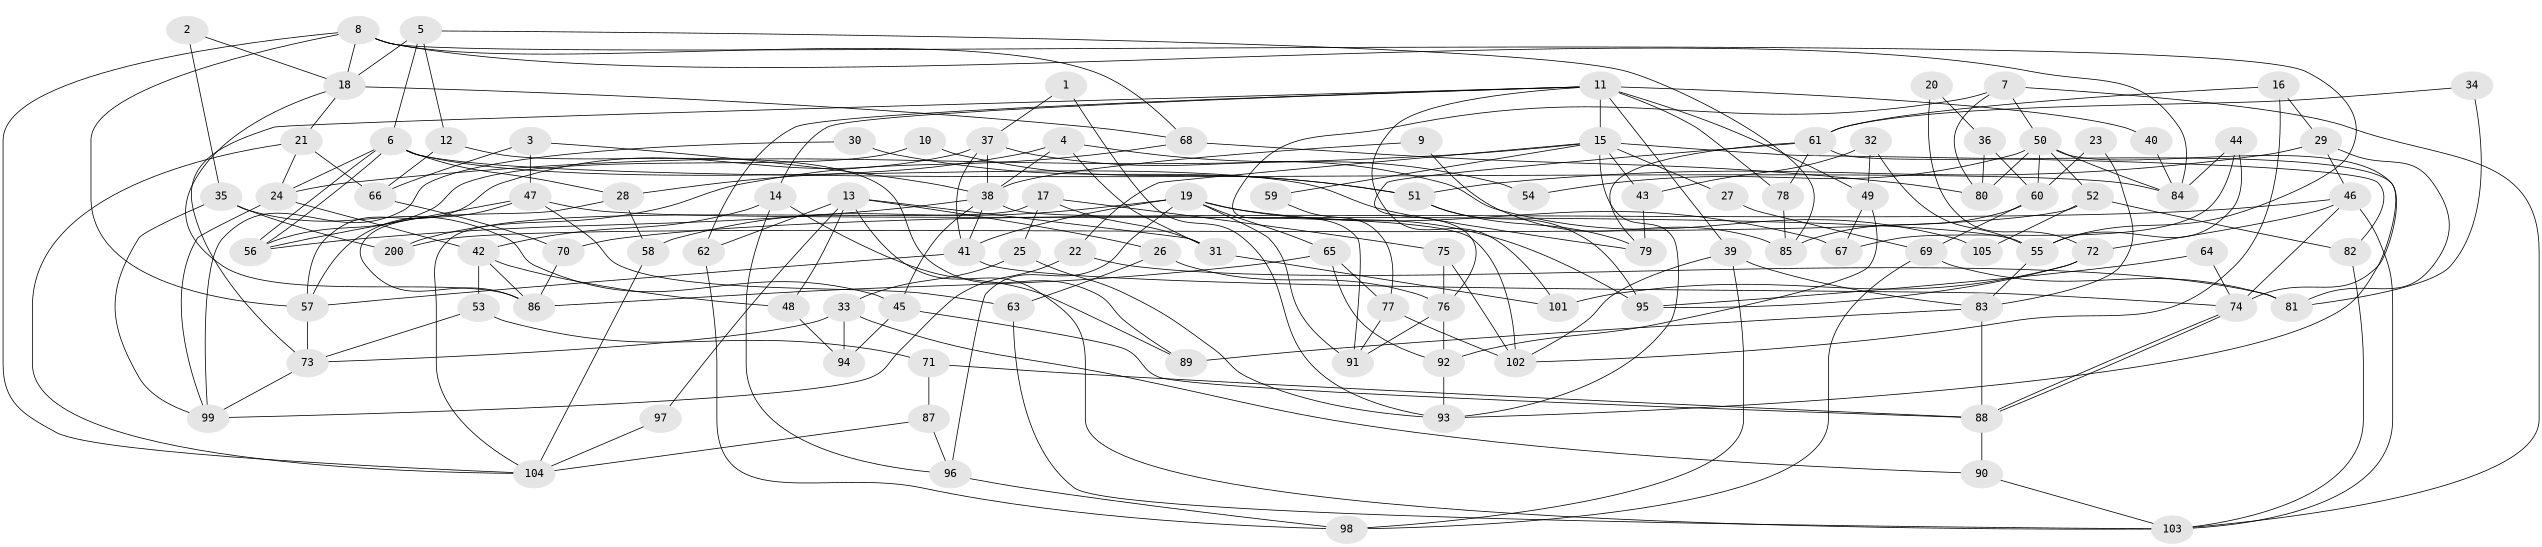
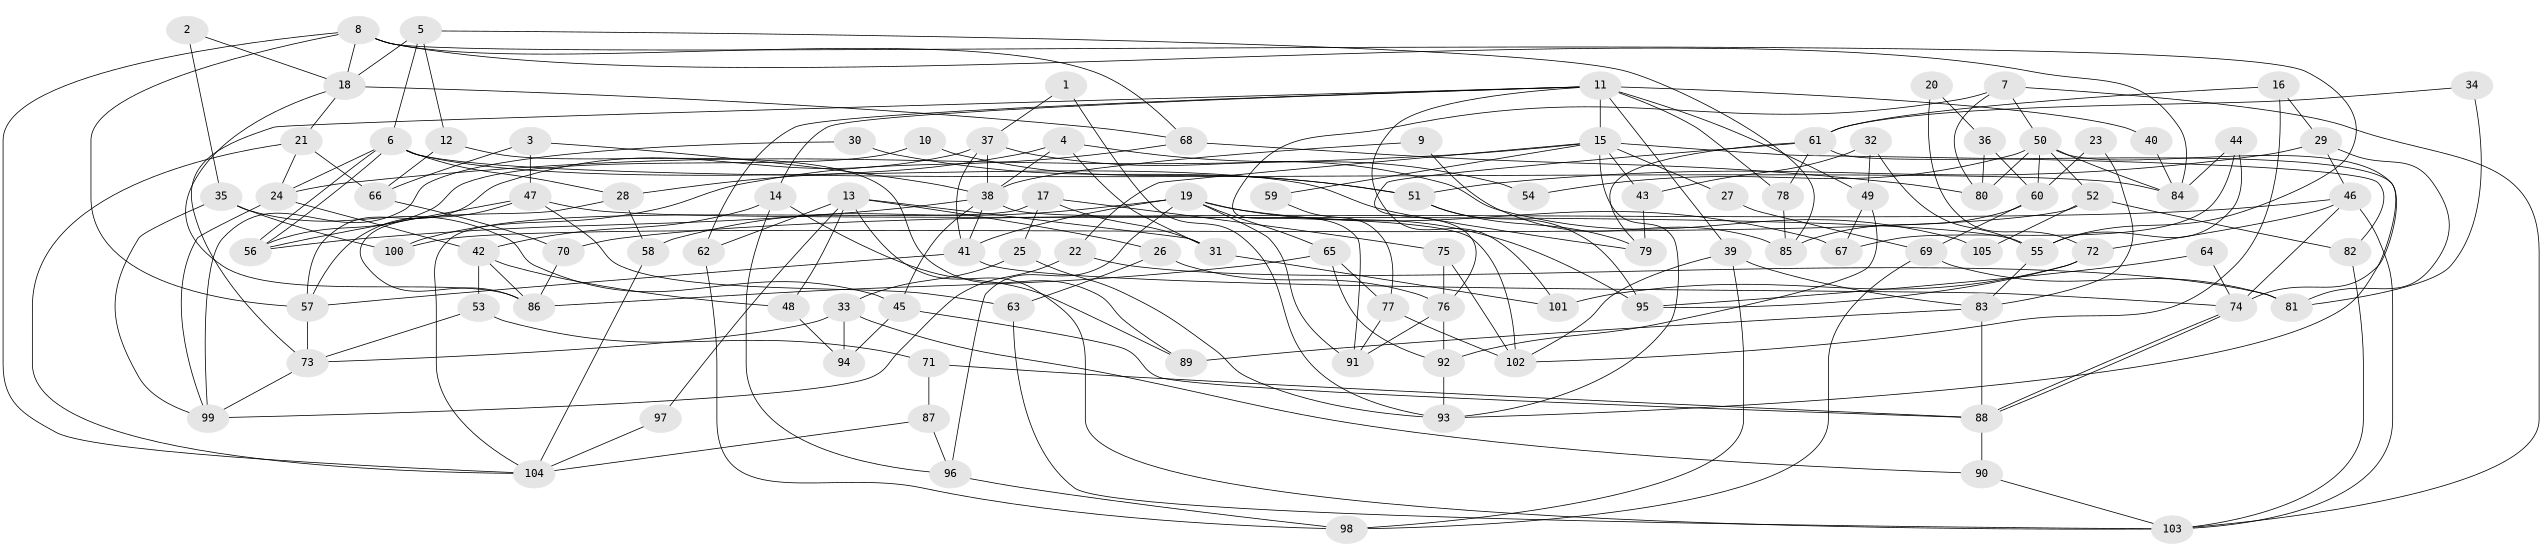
node "200": label "200" -> "100"
